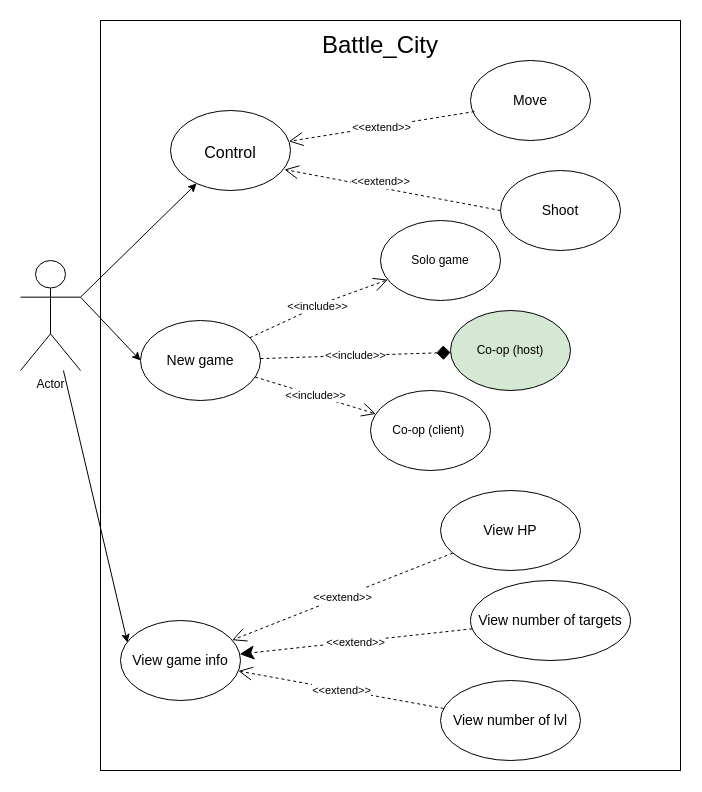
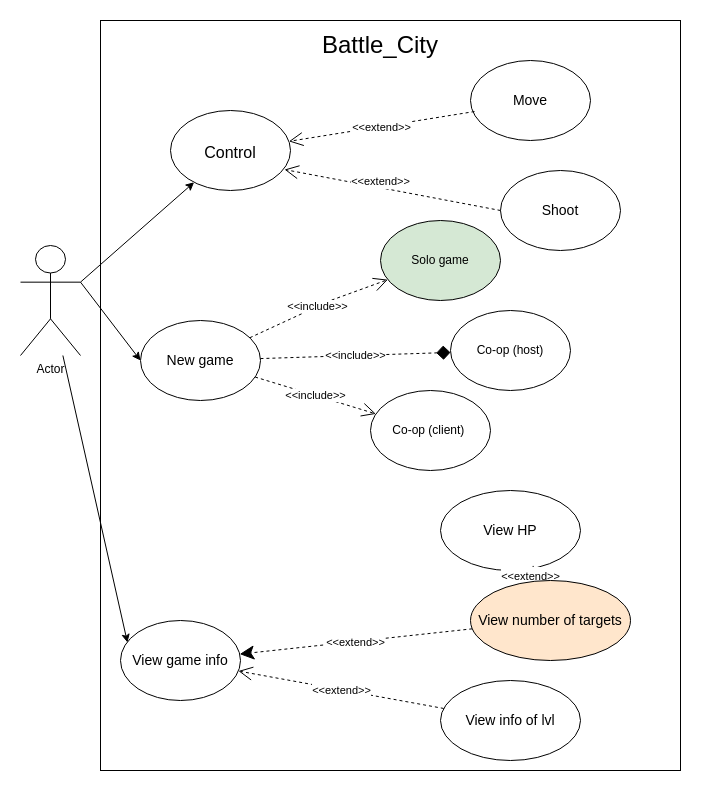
node "Solo game": fillcolor #ffffff -> #d5e8d4
node "Actor": moved (51, 316) -> (51, 301)
node "Co-op (host)": fillcolor #d5e8d4 -> #ffffff
edge "View HP" -> "View game info": now "View HP" -> "View number of targets"
node "View number of targets": fillcolor #ffffff -> #ffe6cc
node "View number of lvl": label "View number of lvl" -> "View info of lvl"
